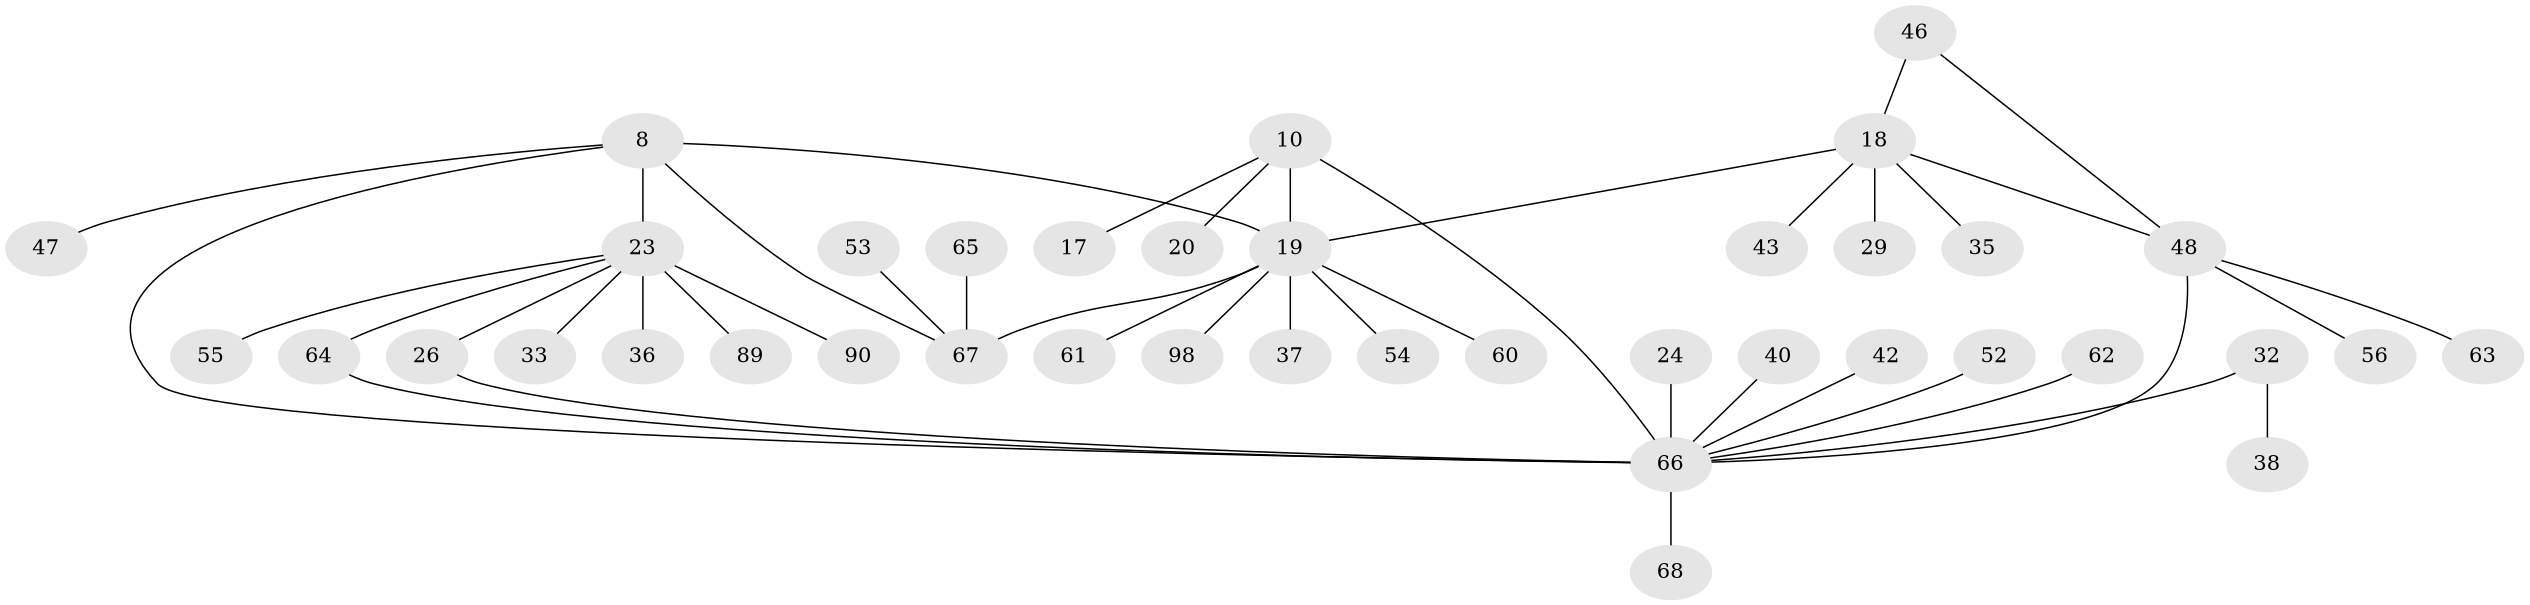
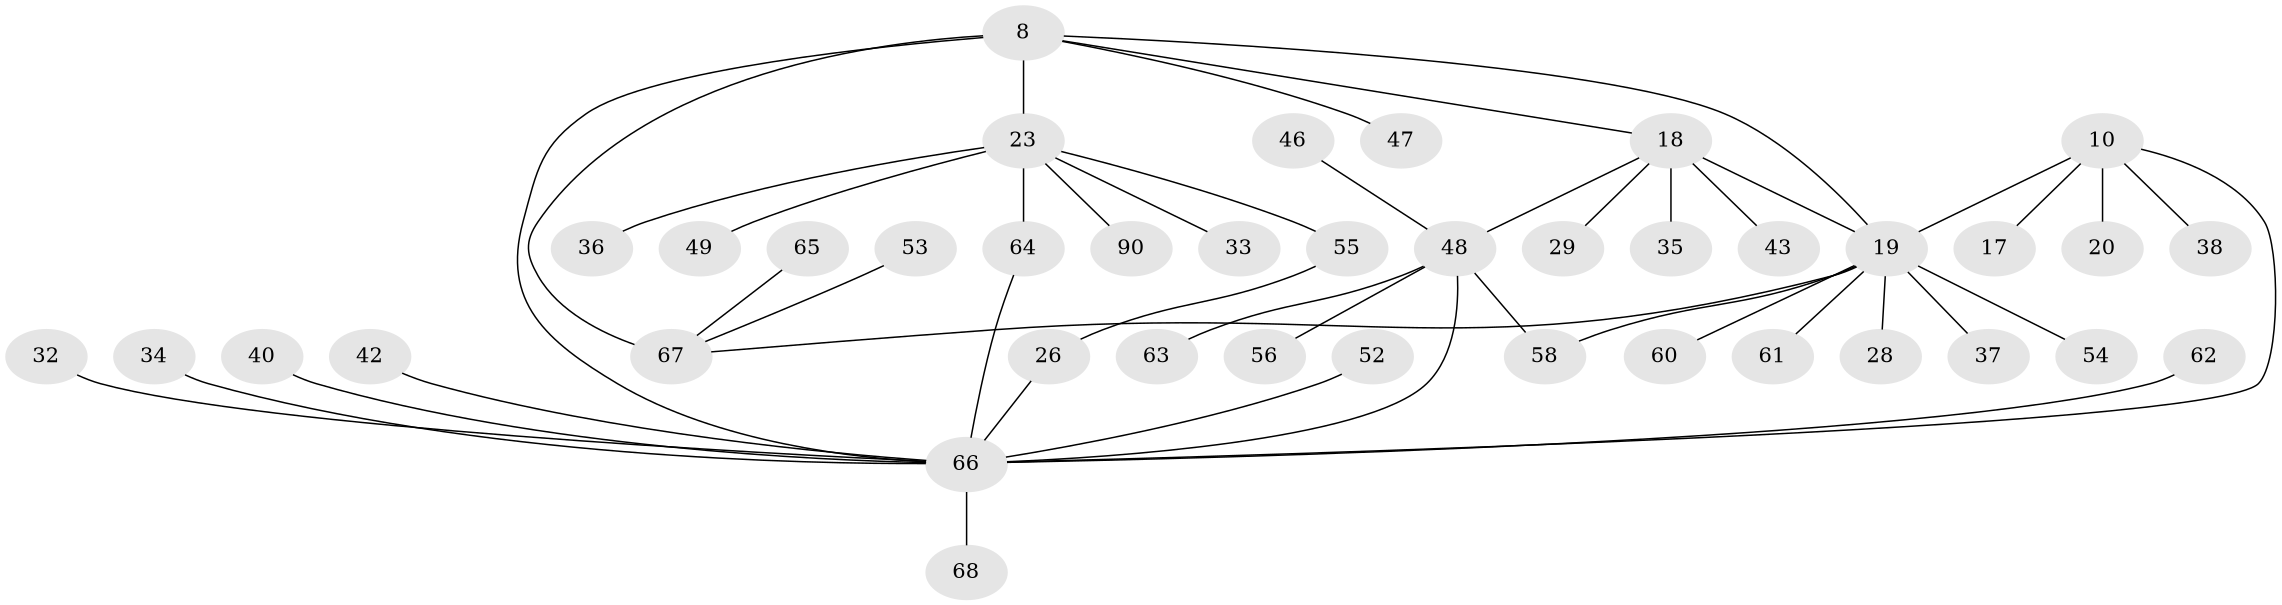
edge "46" -- "18": now "8" -- "18"
edge "23" -- "26": now "55" -- "26"
node "89": label "89" -> "49"
node "98": label "98" -> "28"
node "58": added
node "24": label "24" -> "34"
edge "32" -- "38": now "10" -- "38"
